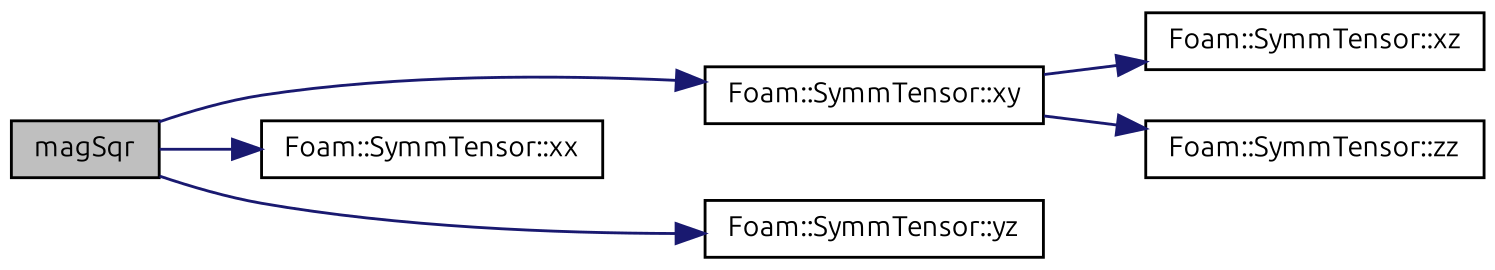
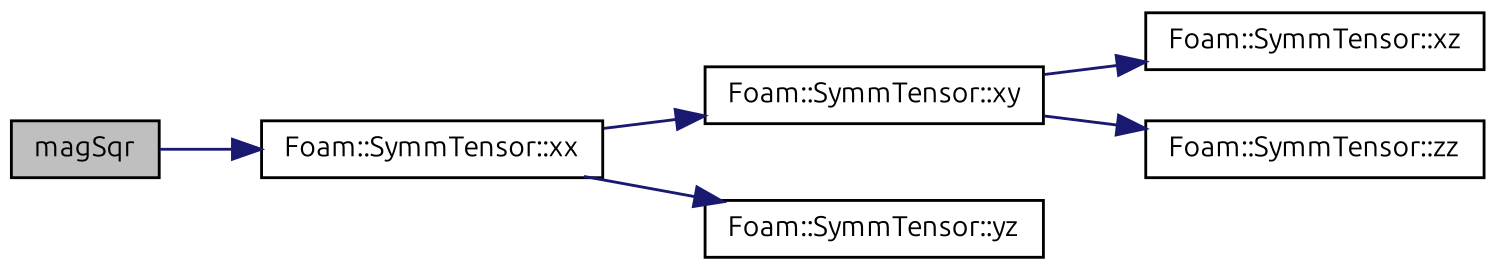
edge "magSqr" -> "Foam::SymmTensor::xy": now "Foam::SymmTensor::xx" -> "Foam::SymmTensor::xy"
edge "magSqr" -> "Foam::SymmTensor::yz": now "Foam::SymmTensor::xx" -> "Foam::SymmTensor::yz"
